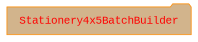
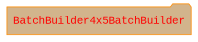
node "Stationery4x5BatchBuilder": label "Stationery4x5BatchBuilder" -> "BatchBuilder4x5BatchBuilder"
